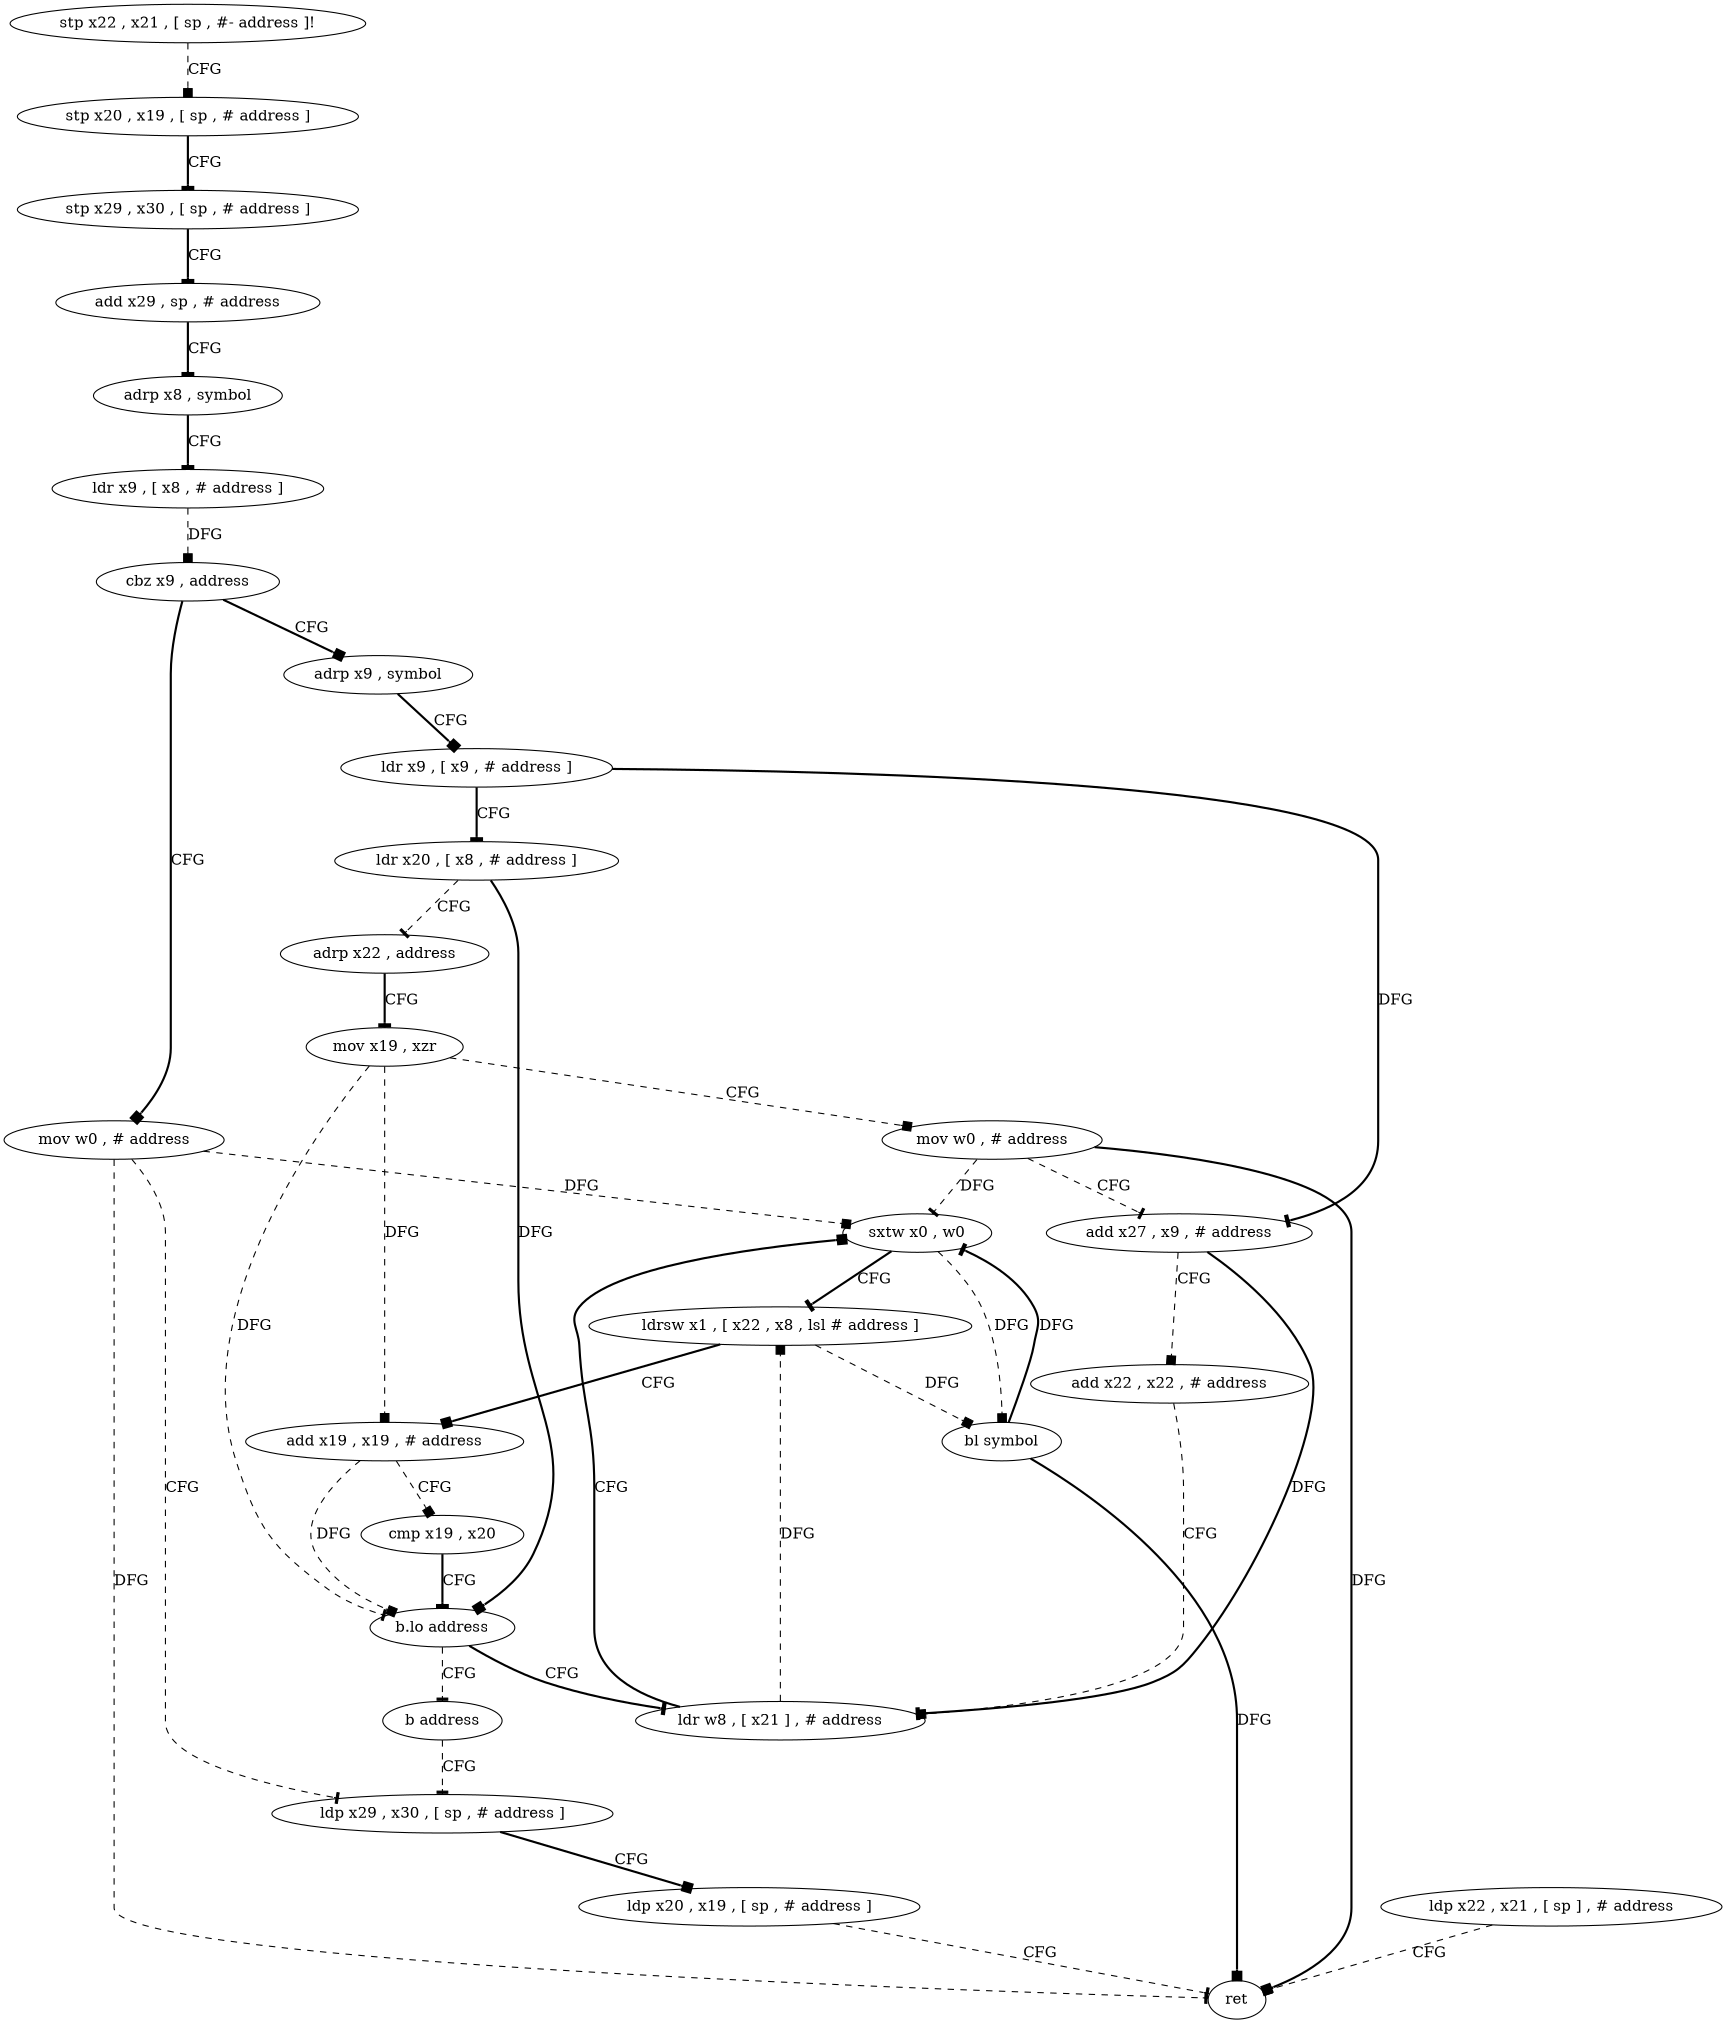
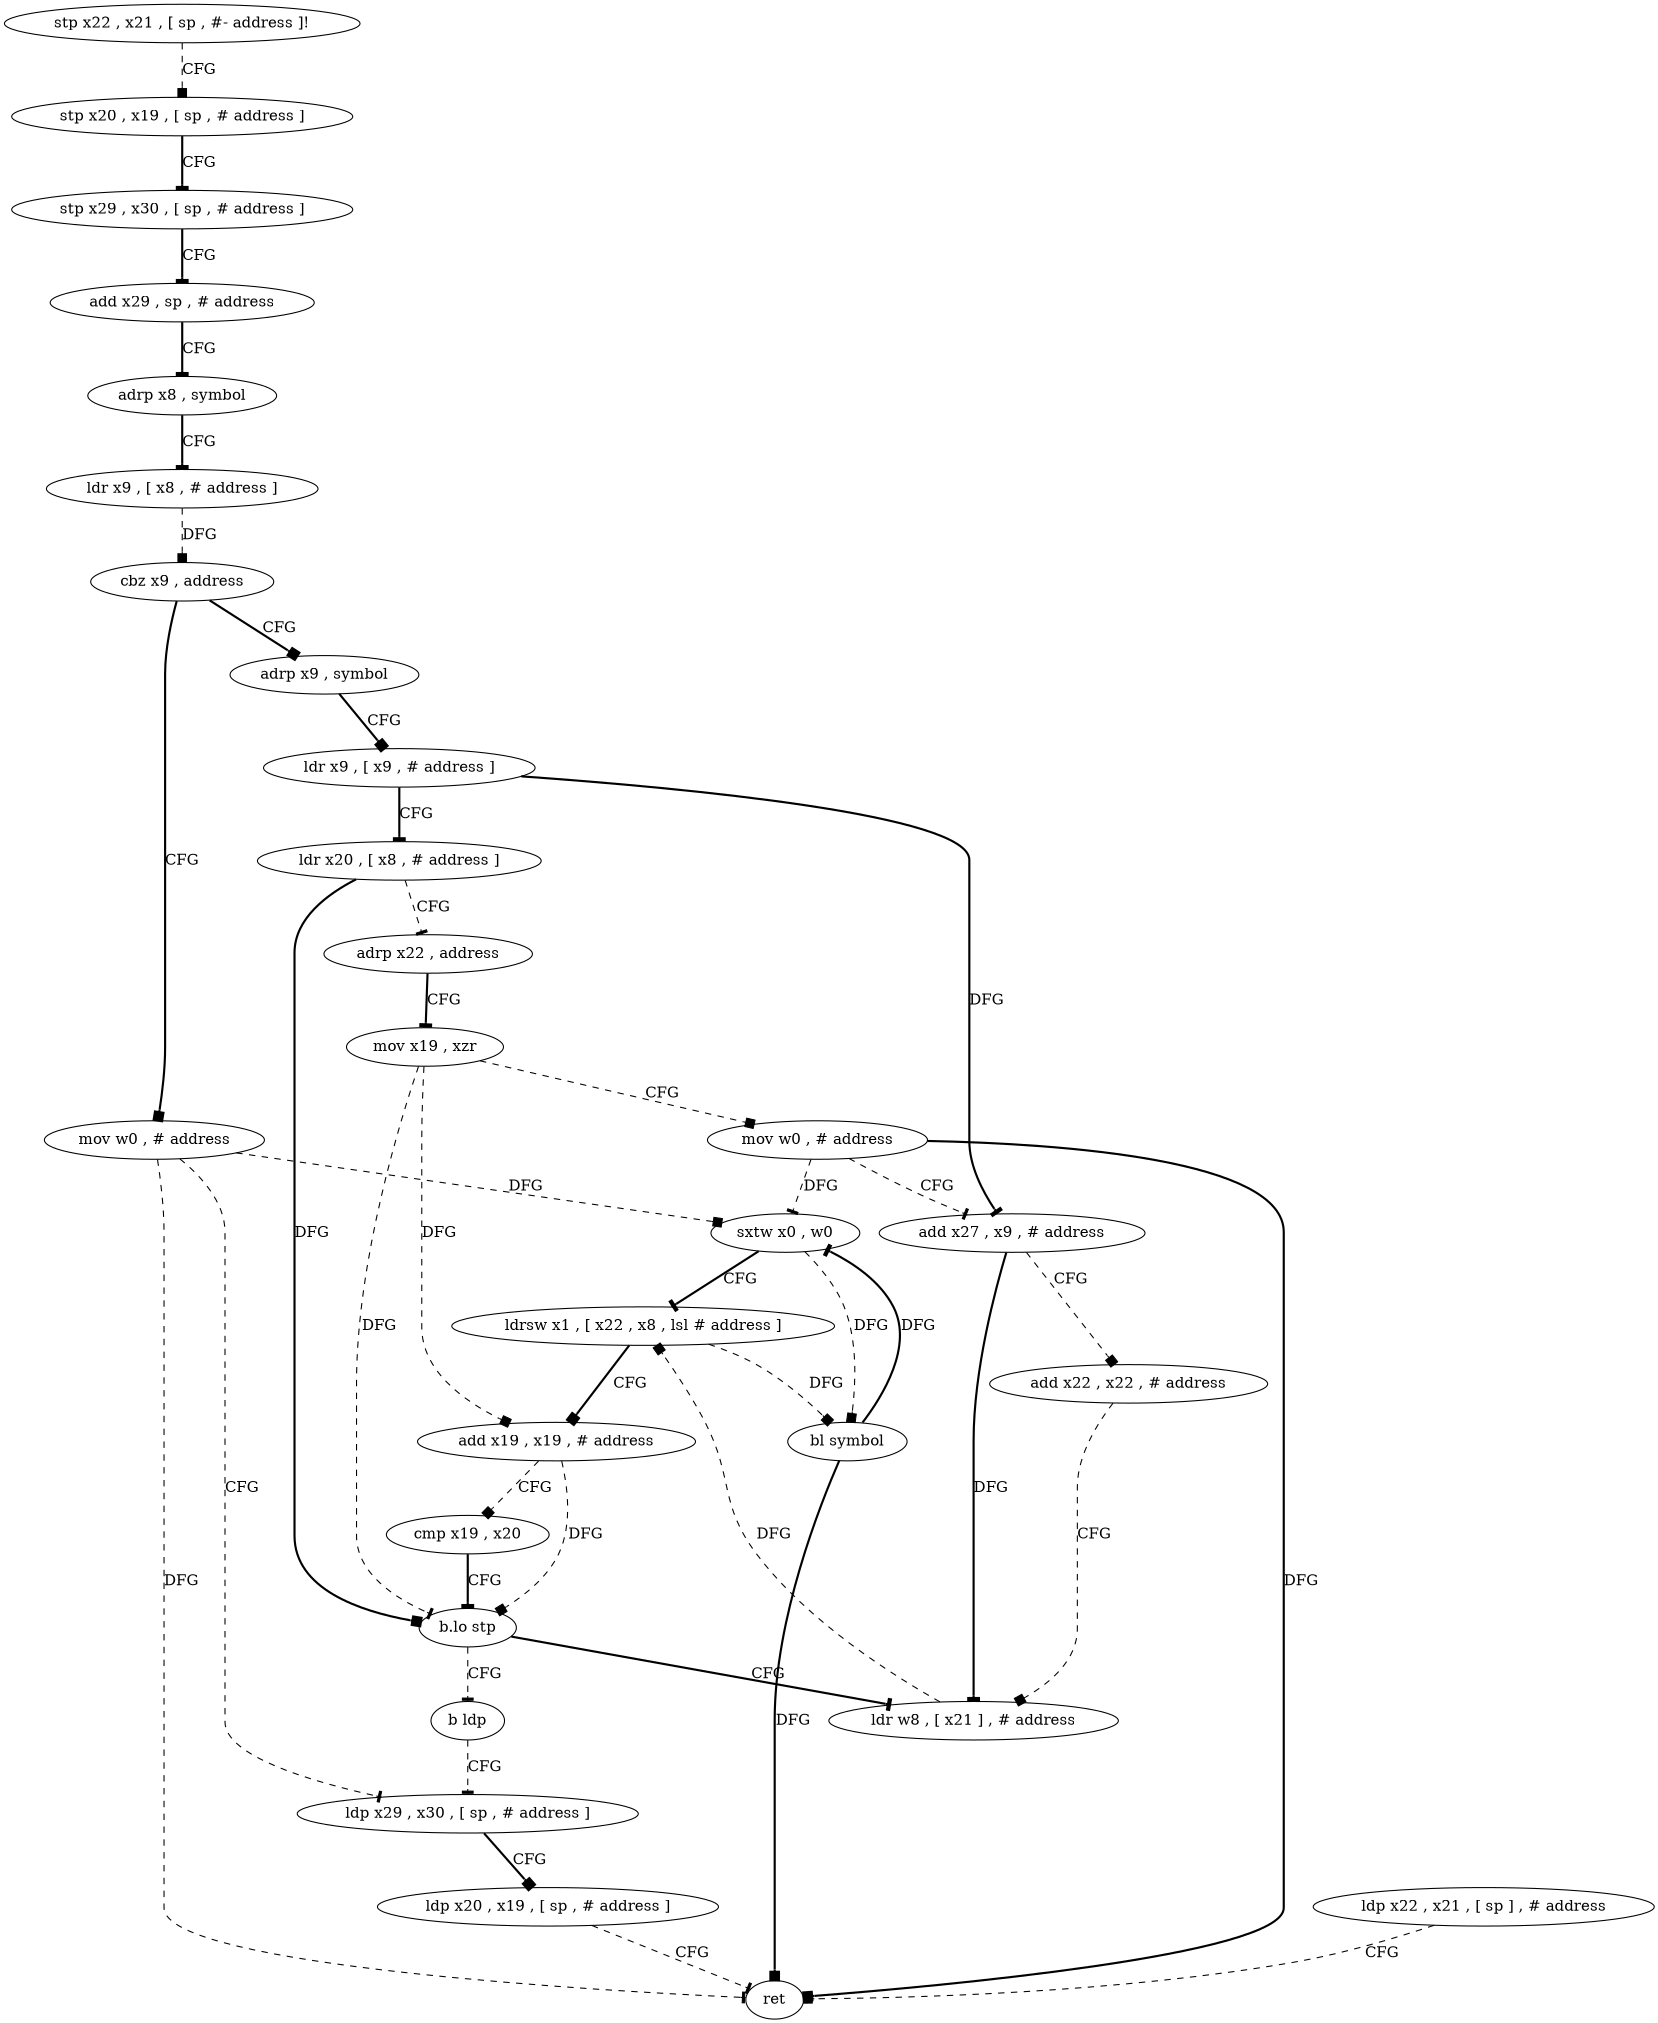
edge "ldr w8 , [ x21 ] , # address" -> "sxtw x0 , w0": removed, label "CFG"
node "b.lo address": label "b.lo address" -> "b.lo stp"
node "b address": label "b address" -> "b ldp"
